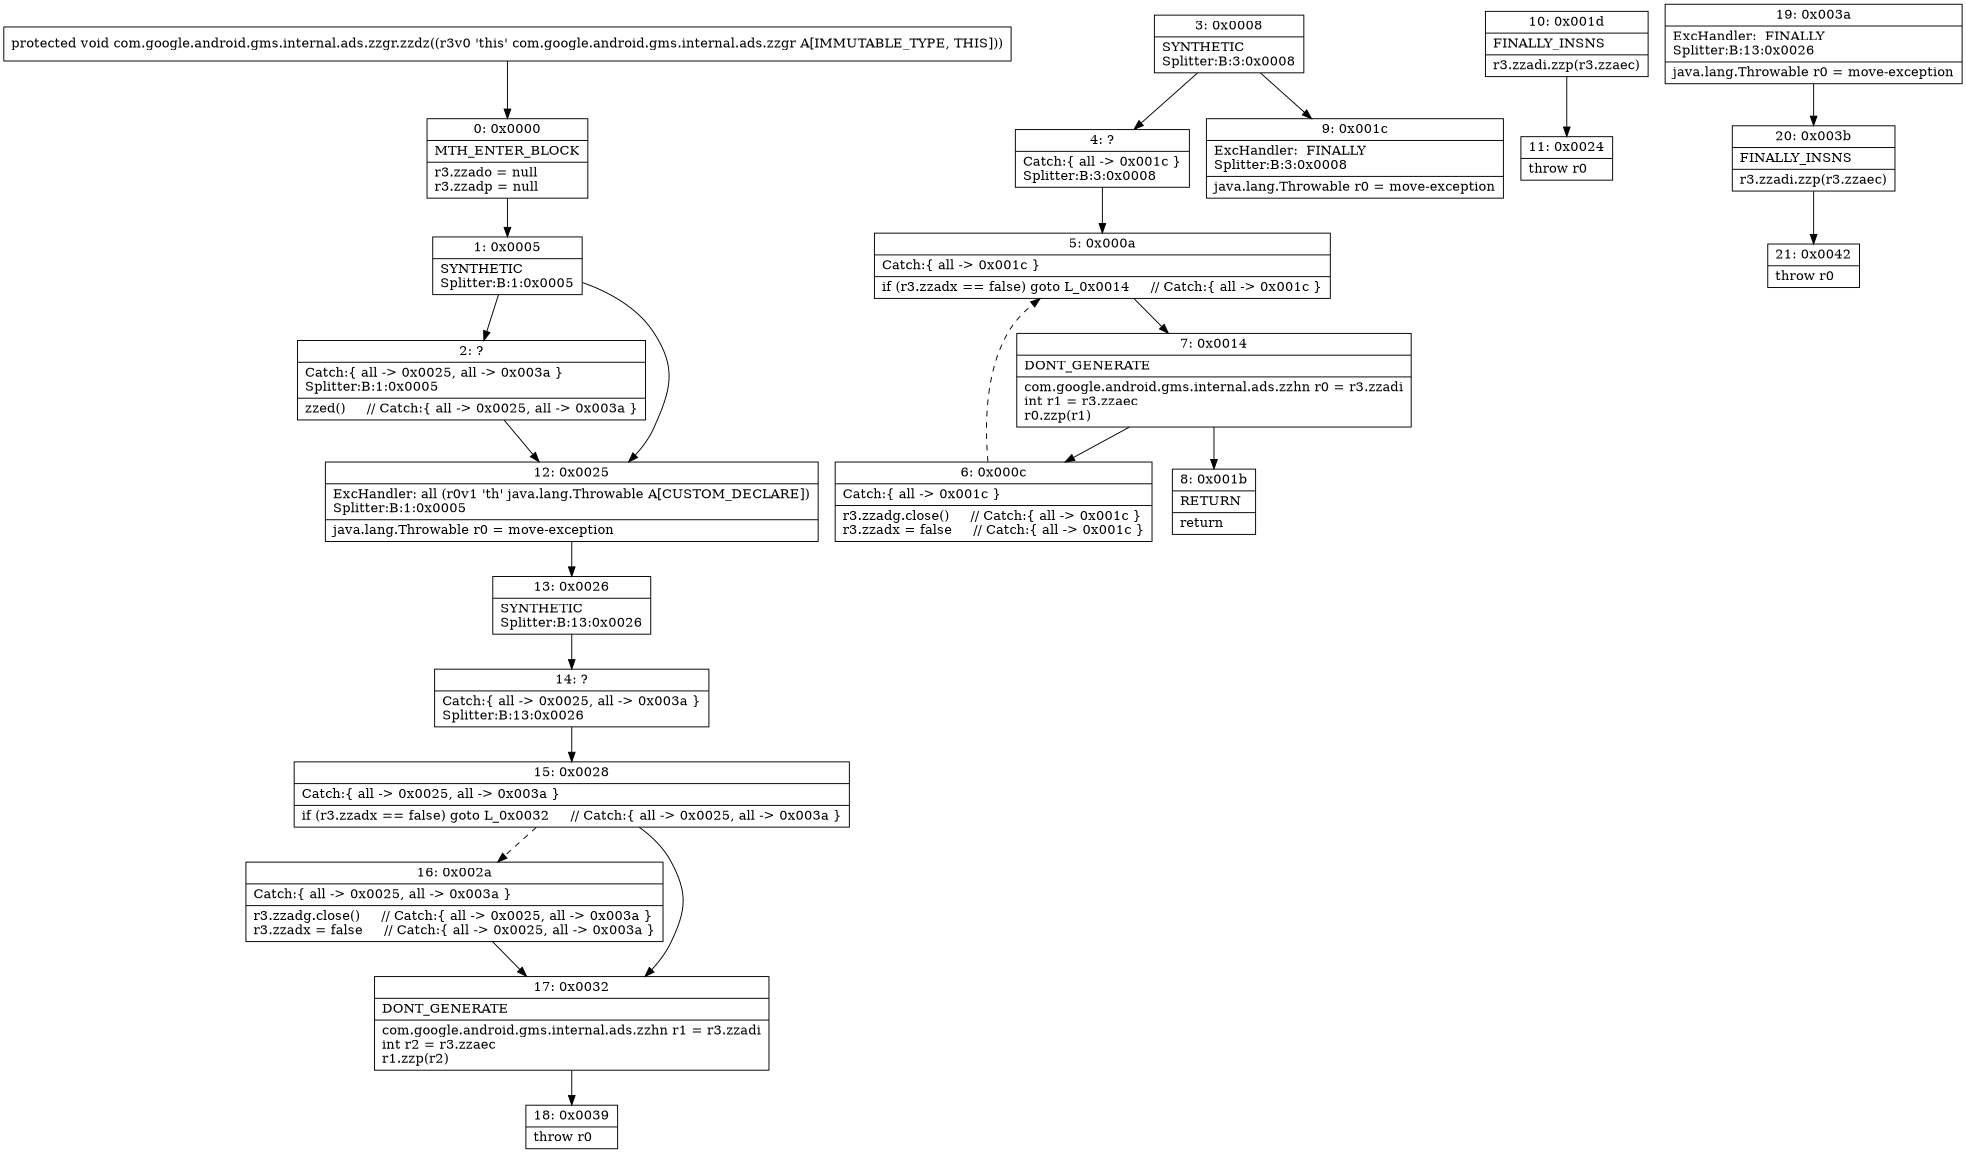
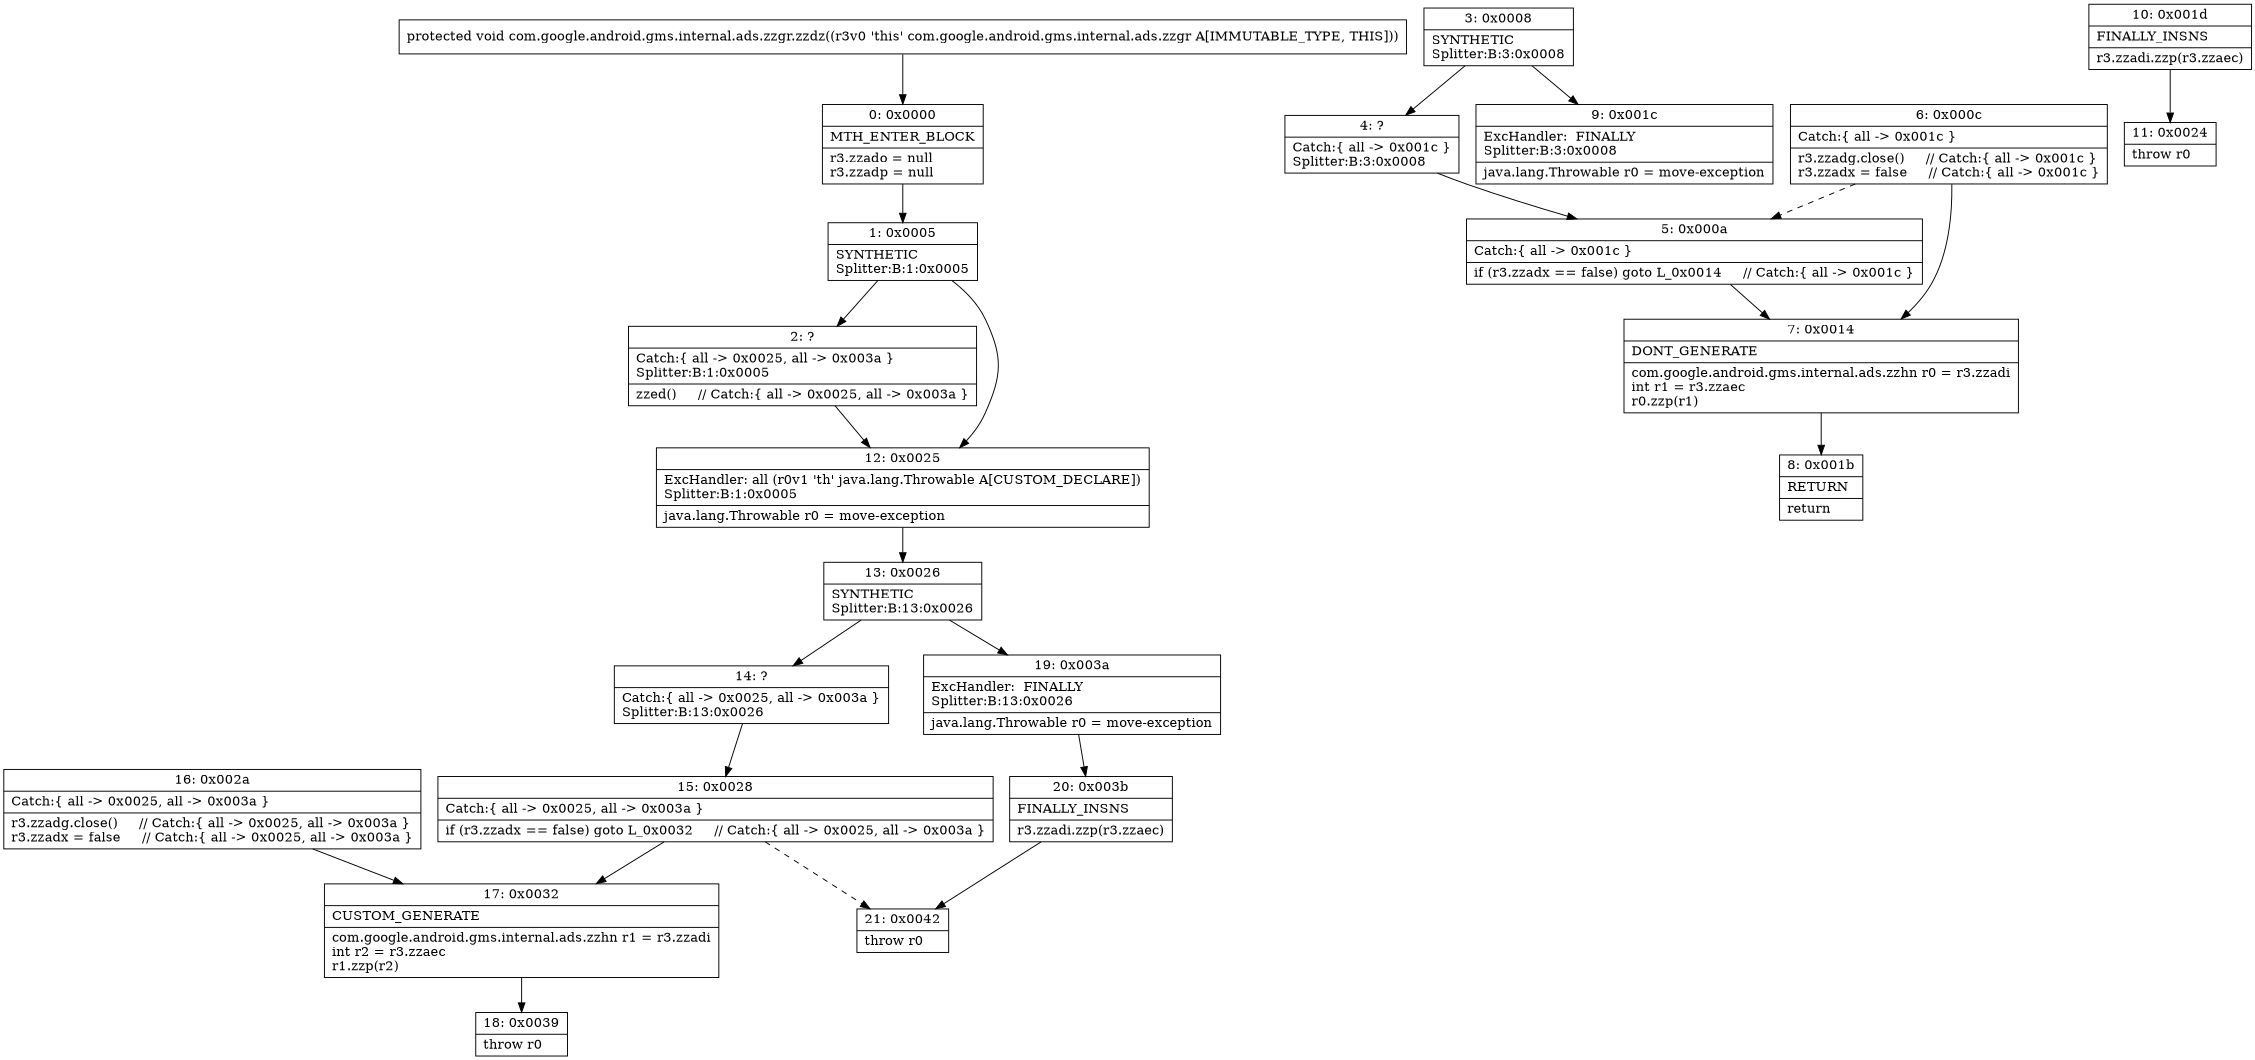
edge "7: 0x0014" -> "6: 0x000c": reversed
edge "13: 0x0026" -> "19: 0x003a": added
edge "15: 0x0028" -> "16: 0x002a": now "15: 0x0028" -> "21: 0x0042"
node "17: 0x0032": text "DONT_GENERATE" -> "CUSTOM_GENERATE"
